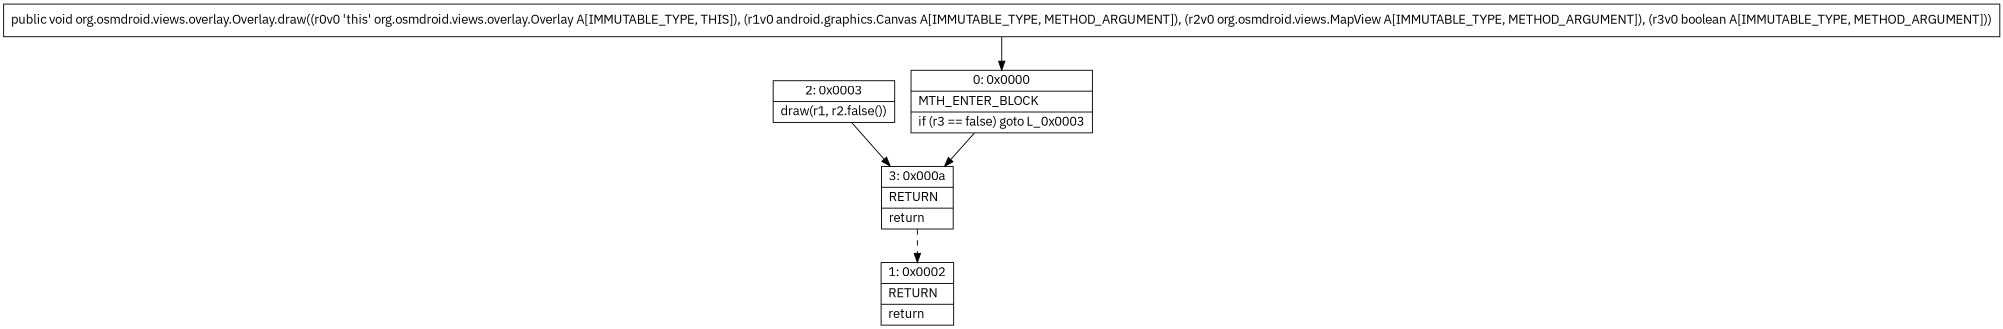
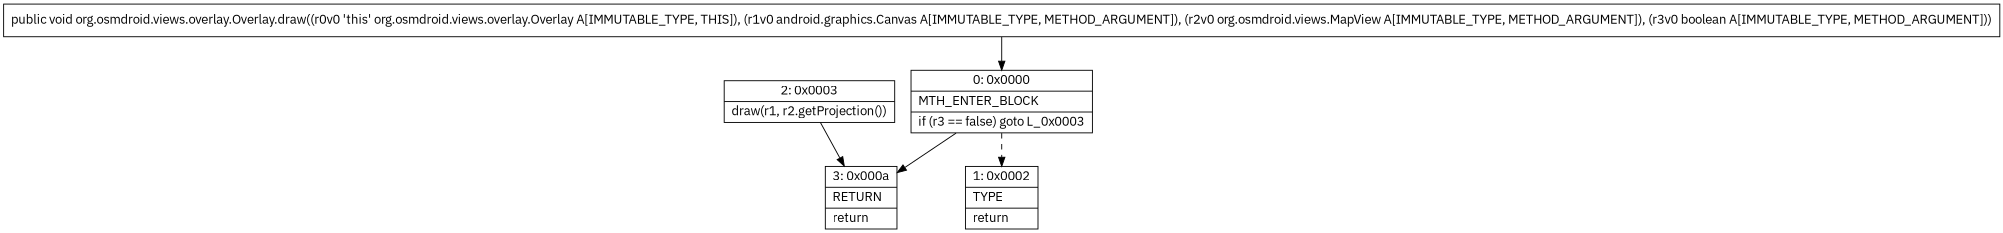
node "2: 0x0003": text "draw(r1, r2.false())" -> "draw(r1, r2.getProjection())"
edge "3: 0x000a" -> "1: 0x0002": now "0: 0x0000" -> "1: 0x0002"
node "1: 0x0002": text "RETURN" -> "TYPE"
